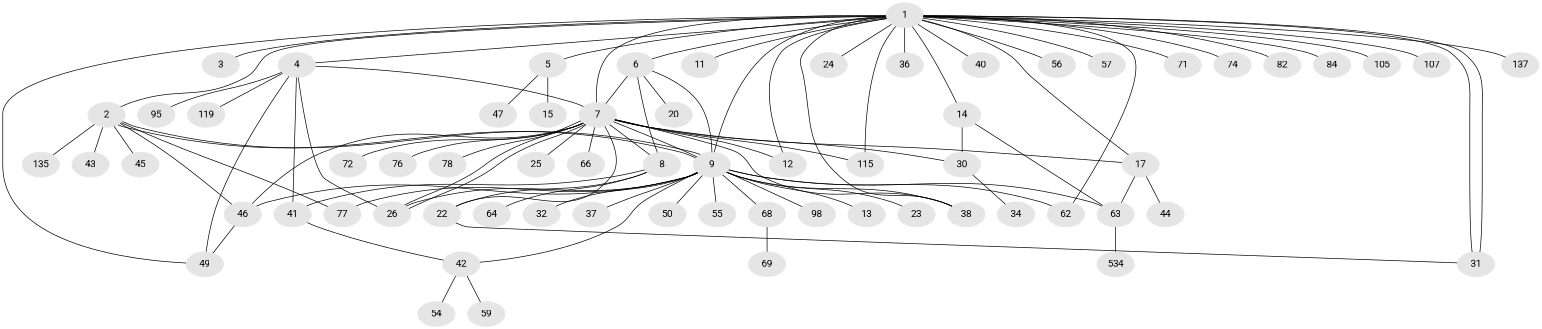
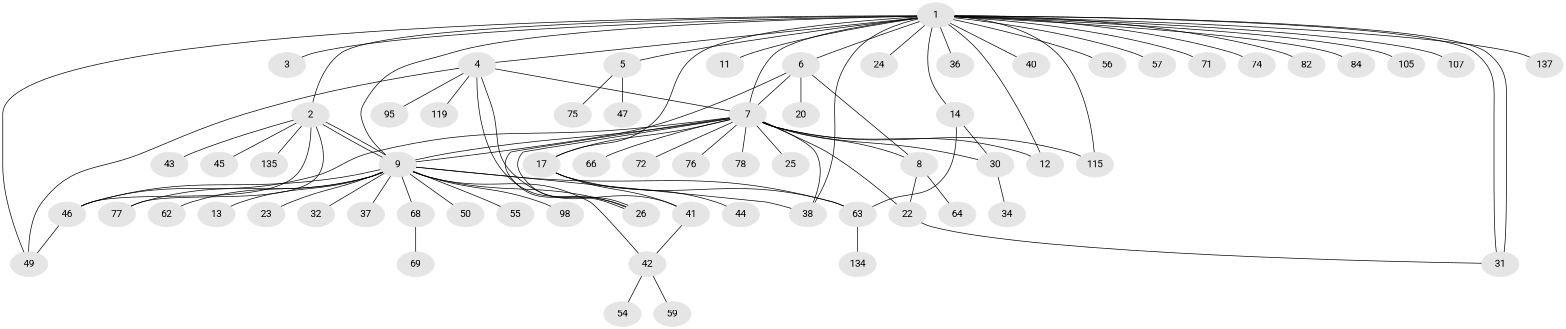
edge "1" -- "62": removed
node "15": label "15" -> "75"
edge "8" -- "41": now "17" -- "41"
node "534": label "534" -> "134"
